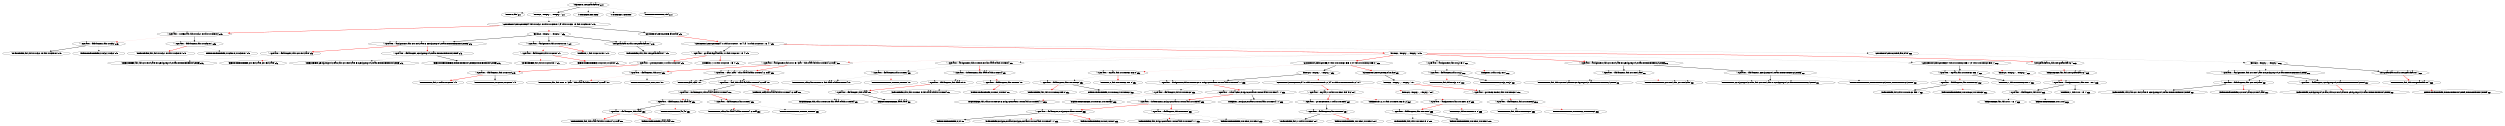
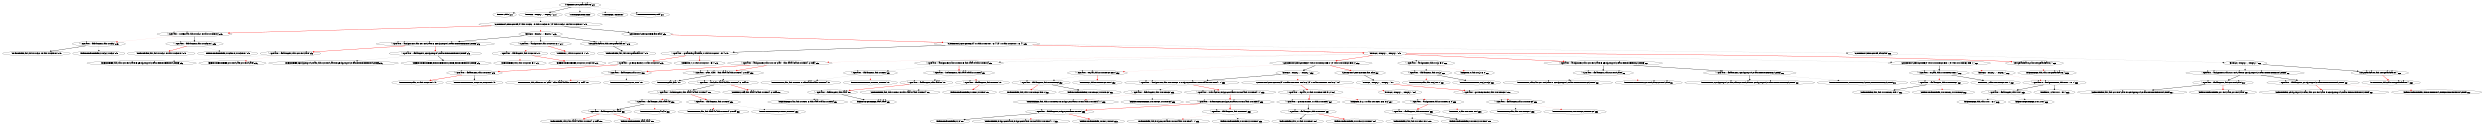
node "(LITERAL,1,BZip2Constants.rNums[this.su_rTPos] - 1)": removed
